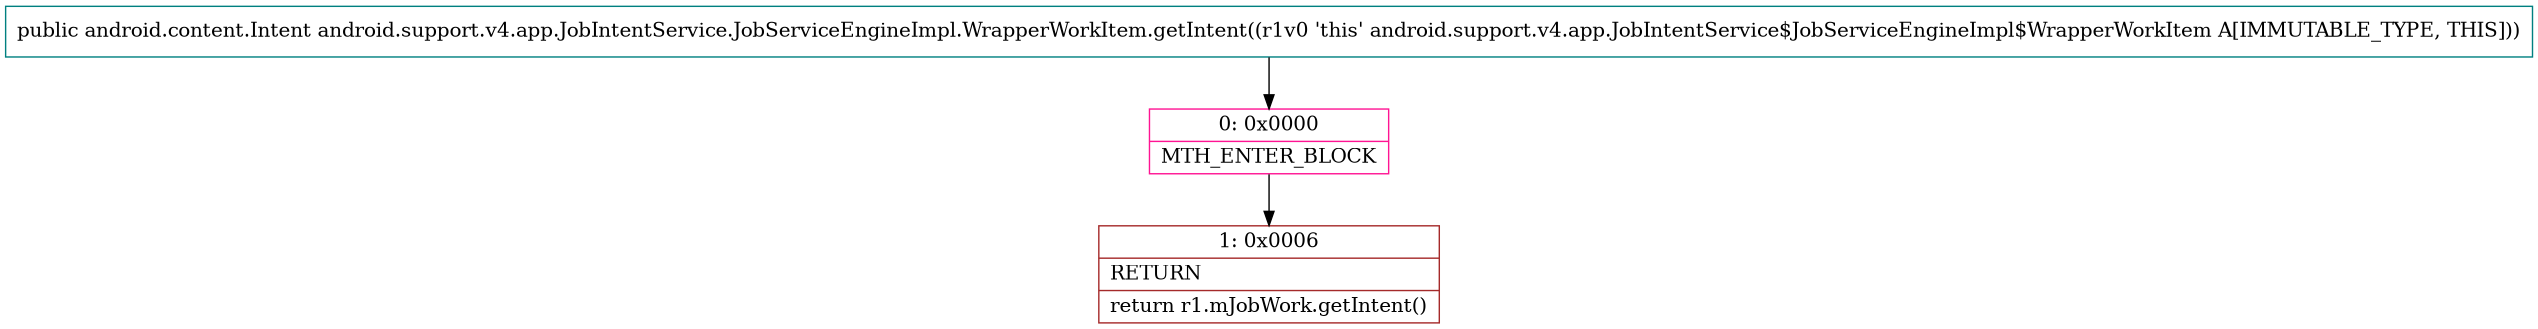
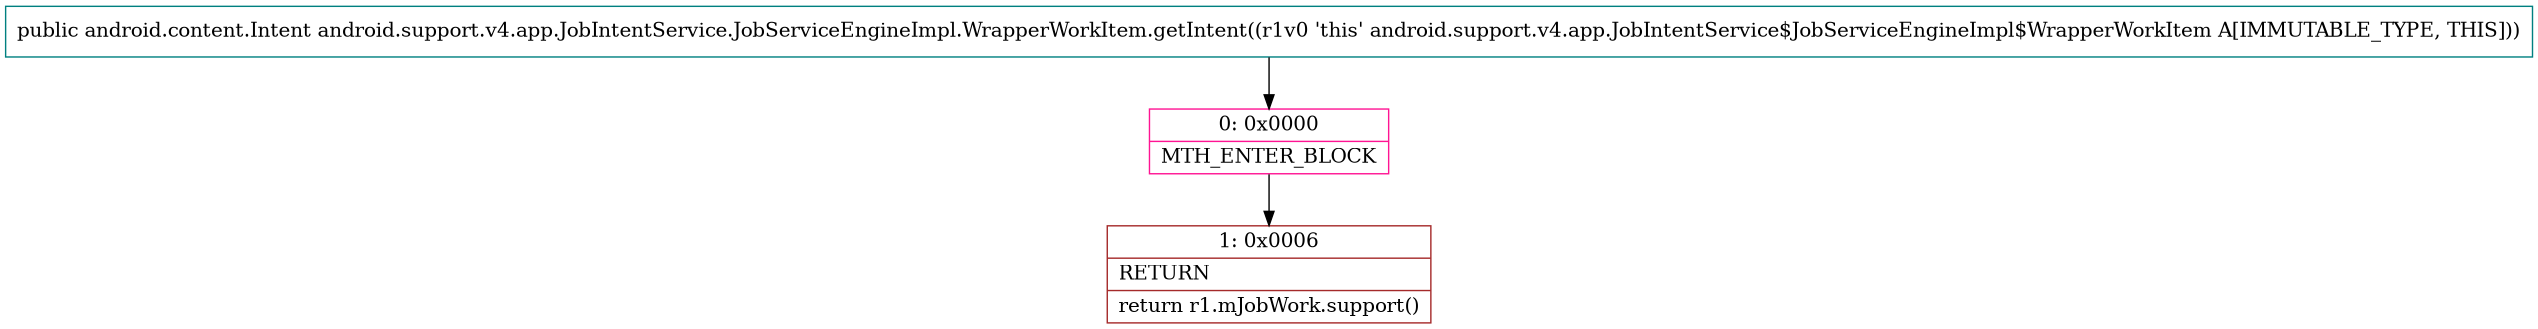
node "1: 0x0006": text "return r1.mJobWork.getIntent()" -> "return r1.mJobWork.support()"
